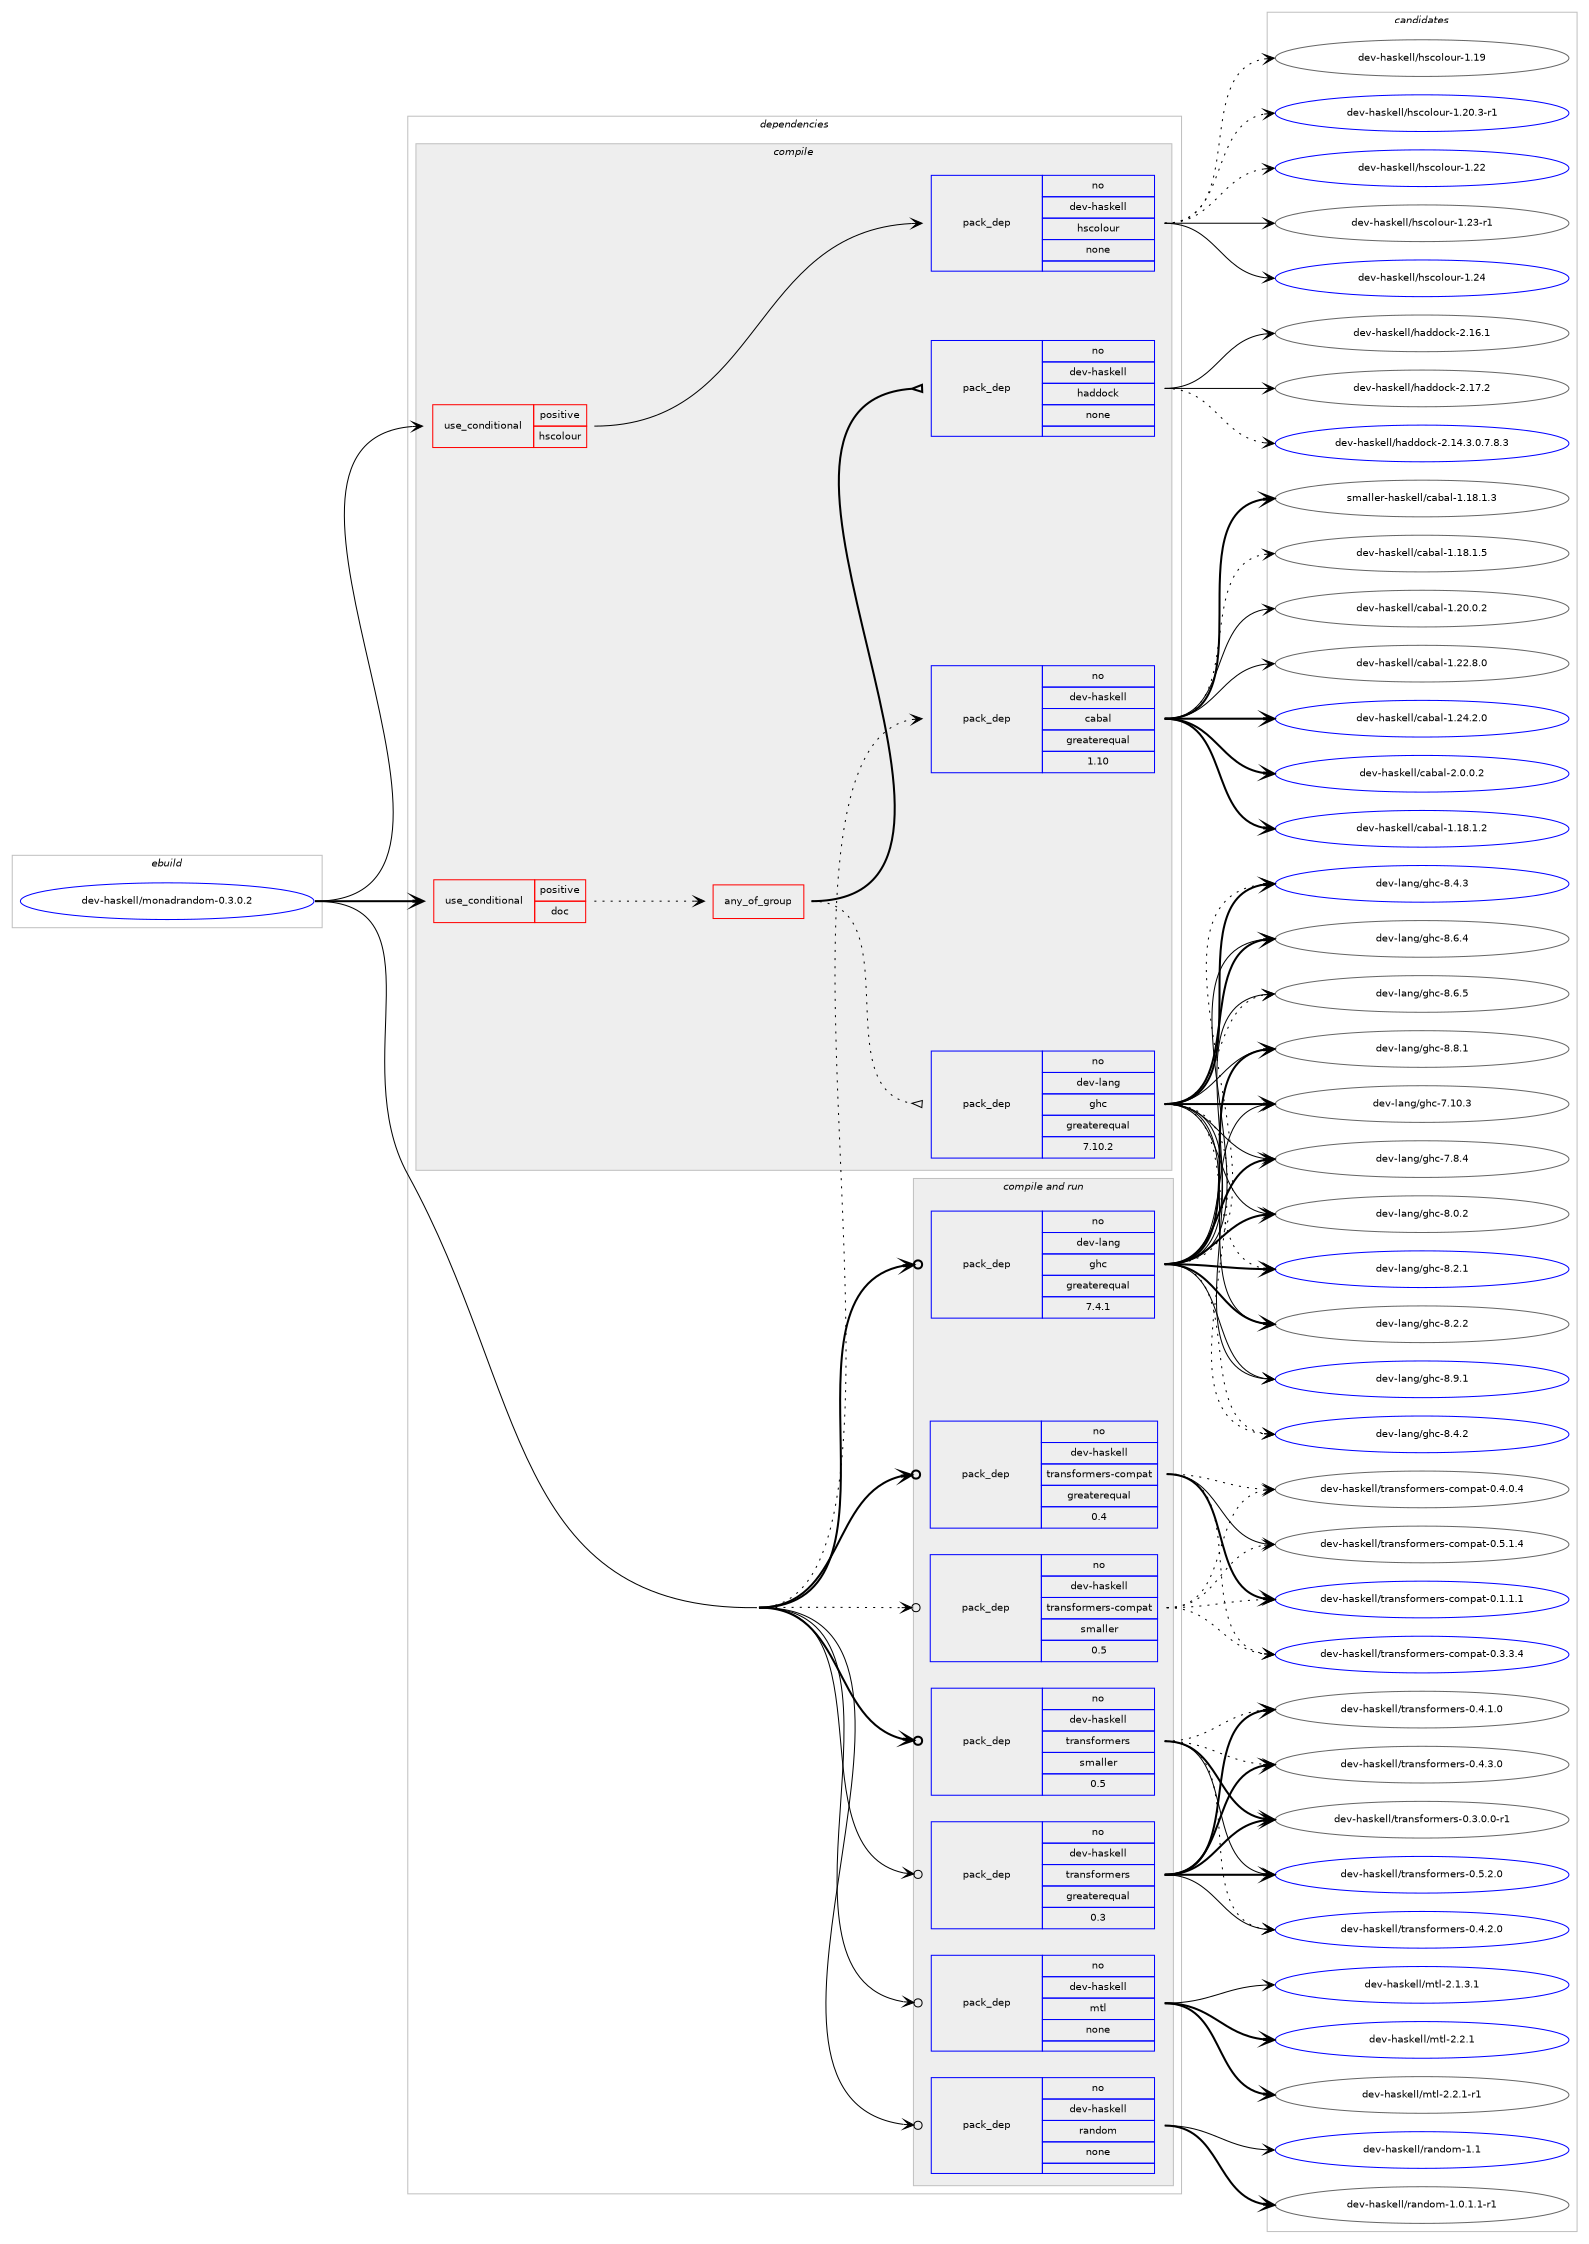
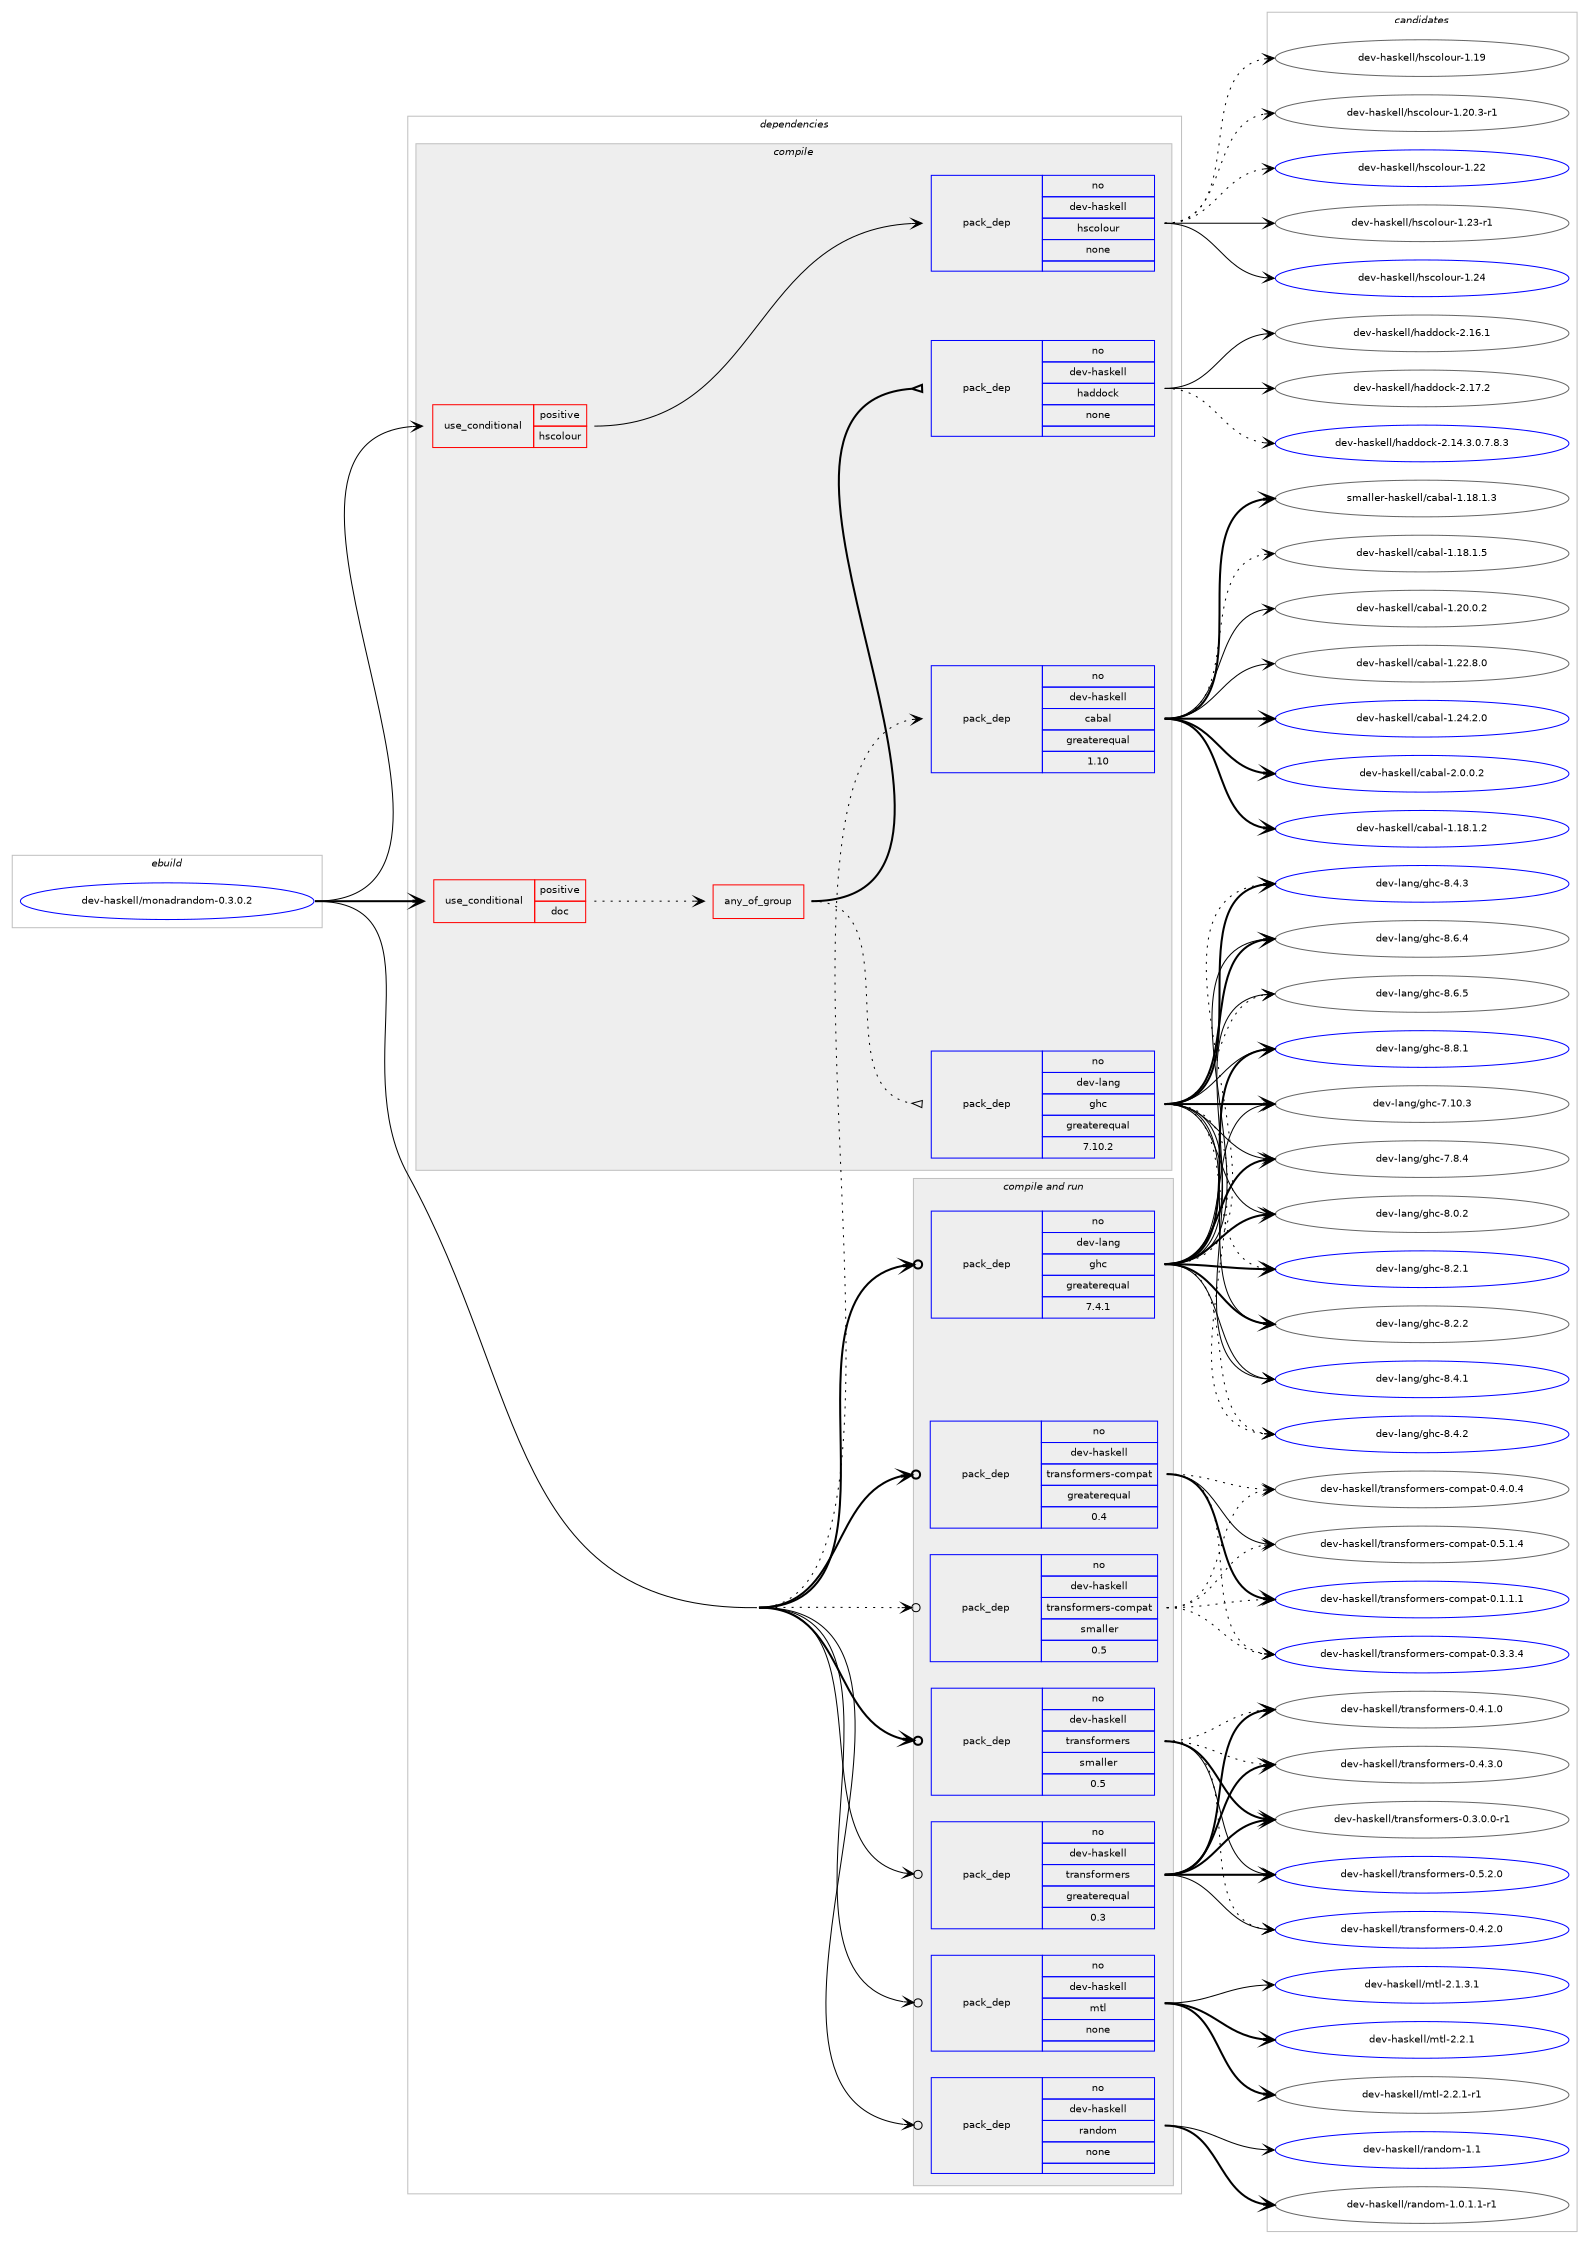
node "dev-haskell/hscolour-1.20.3-r1": color blue -> gray40
node "dev-lang/ghc-8.8.1": color gray40 -> blue
node "dev-lang/ghc-8.9.1": label "dev-lang/ghc-8.9.1" -> "dev-lang/ghc-8.4.1"
